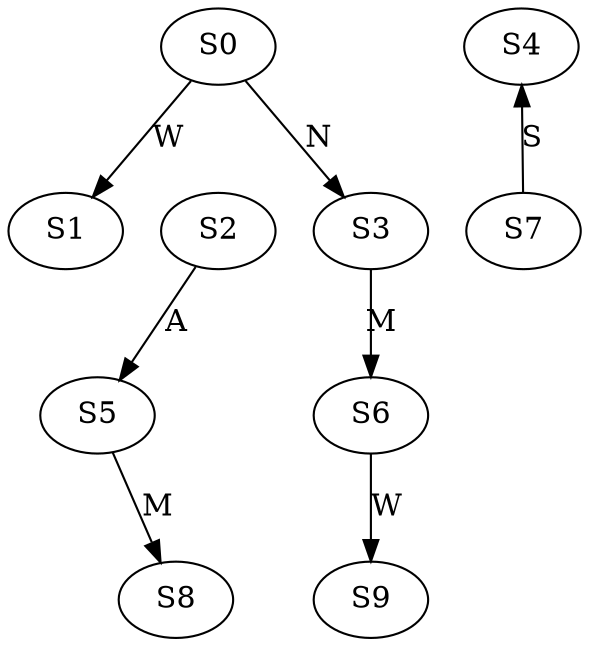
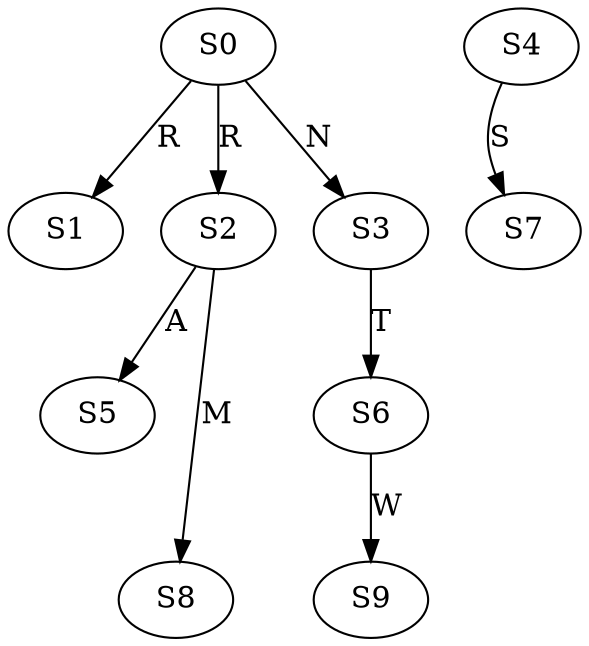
edge "S0" -> "S2": added, label "R"
edge "S0" -> "S1": label "W" -> "R"
edge "S7" -> "S4": reversed
edge "S3" -> "S6": label "M" -> "T"
edge "S5" -> "S8": now "S2" -> "S8"
